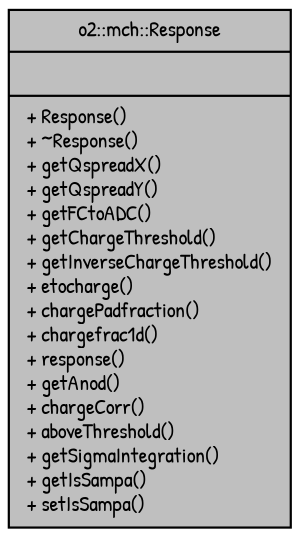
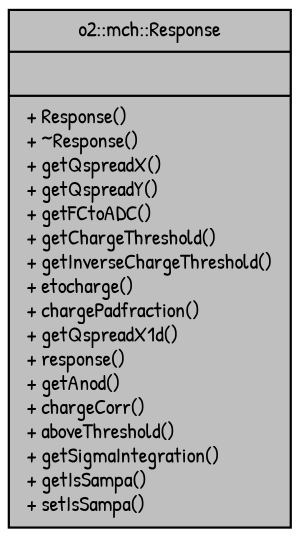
node "o2::mch::Response": text "+ chargefrac1d()" -> "+ getQspreadX1d()"
